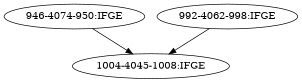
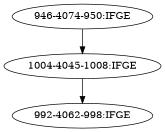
edge "992-4062-998:IFGE" -> "1004-4045-1008:IFGE": reversed
